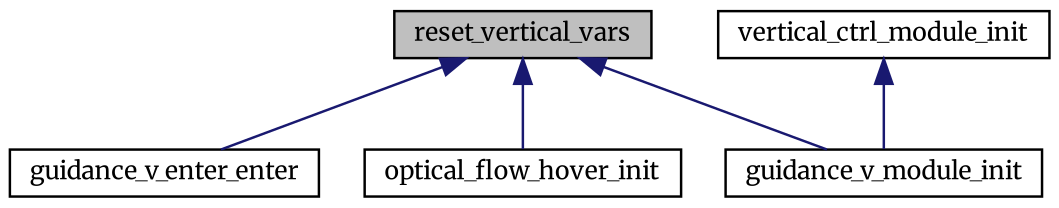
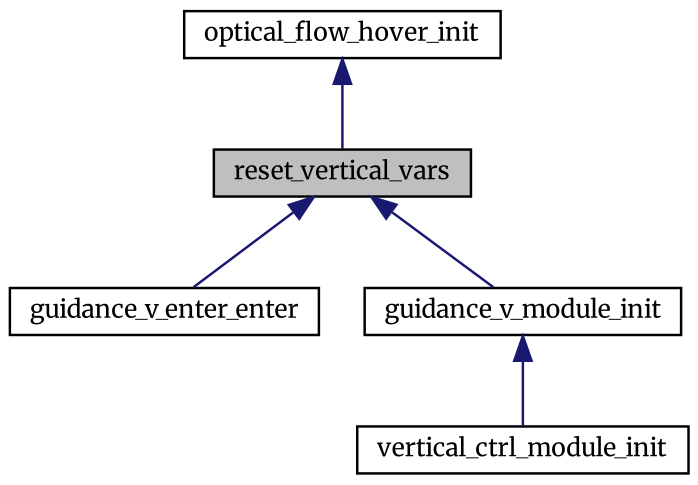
edge "optical_flow_hover_init" -> "reset_vertical_vars": reversed
edge "guidance_v_module_init" -> "vertical_ctrl_module_init": reversed
